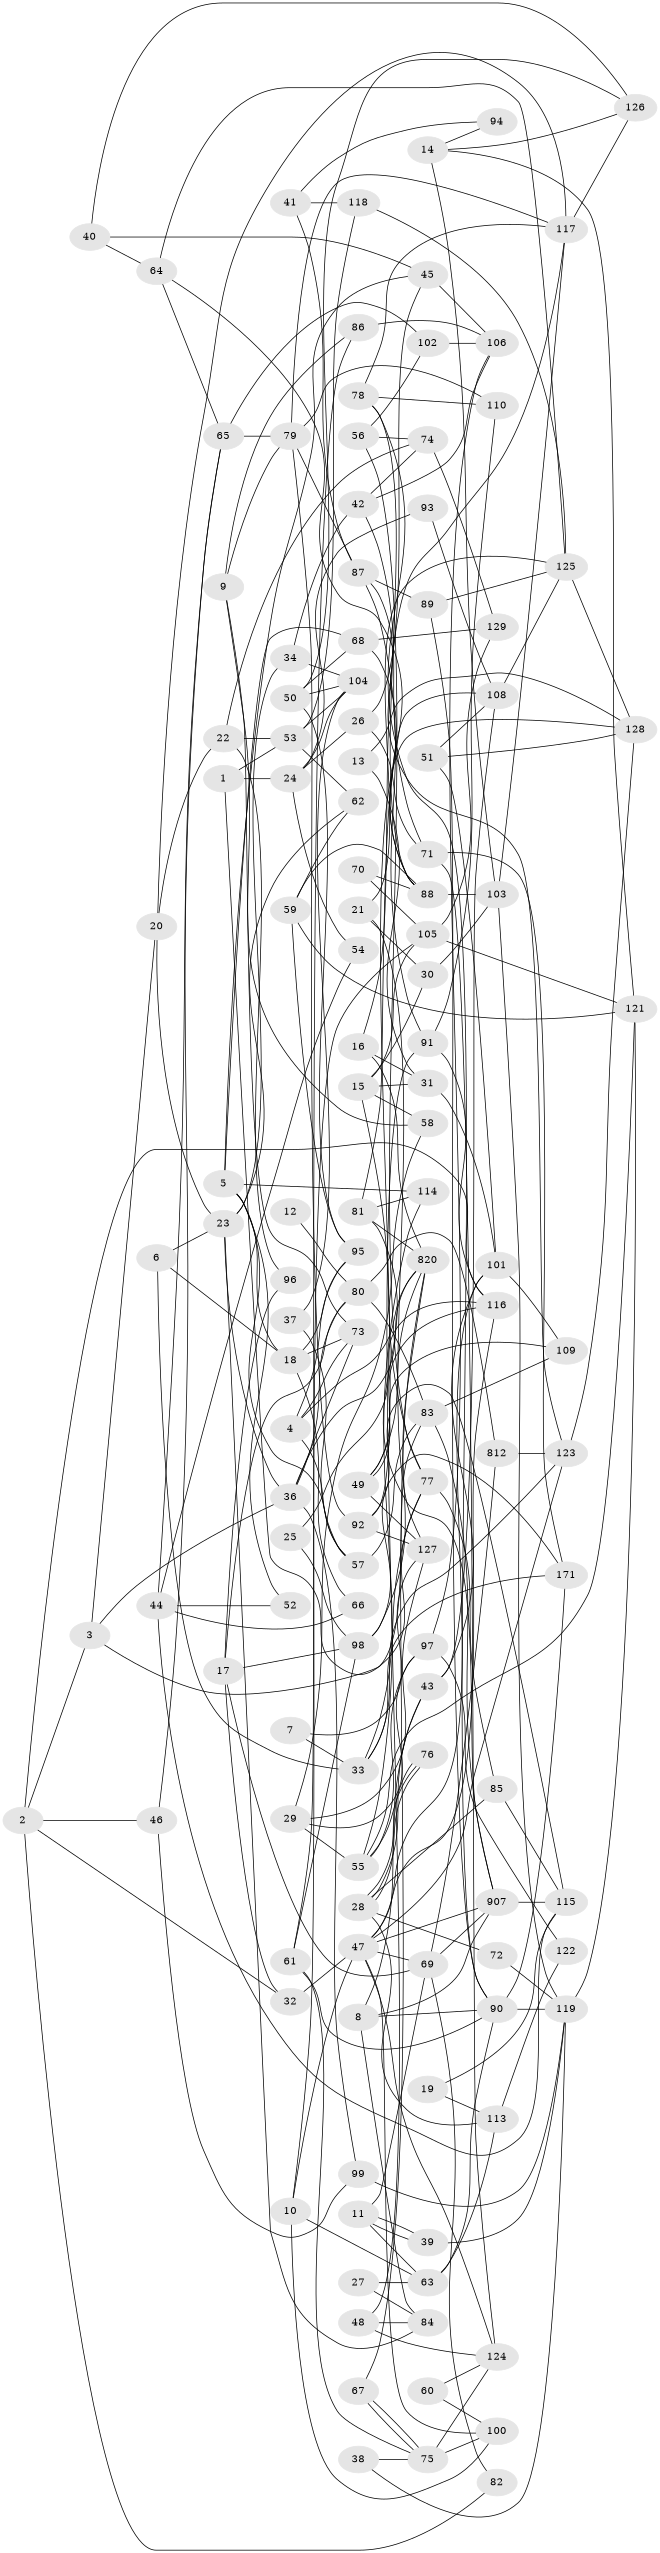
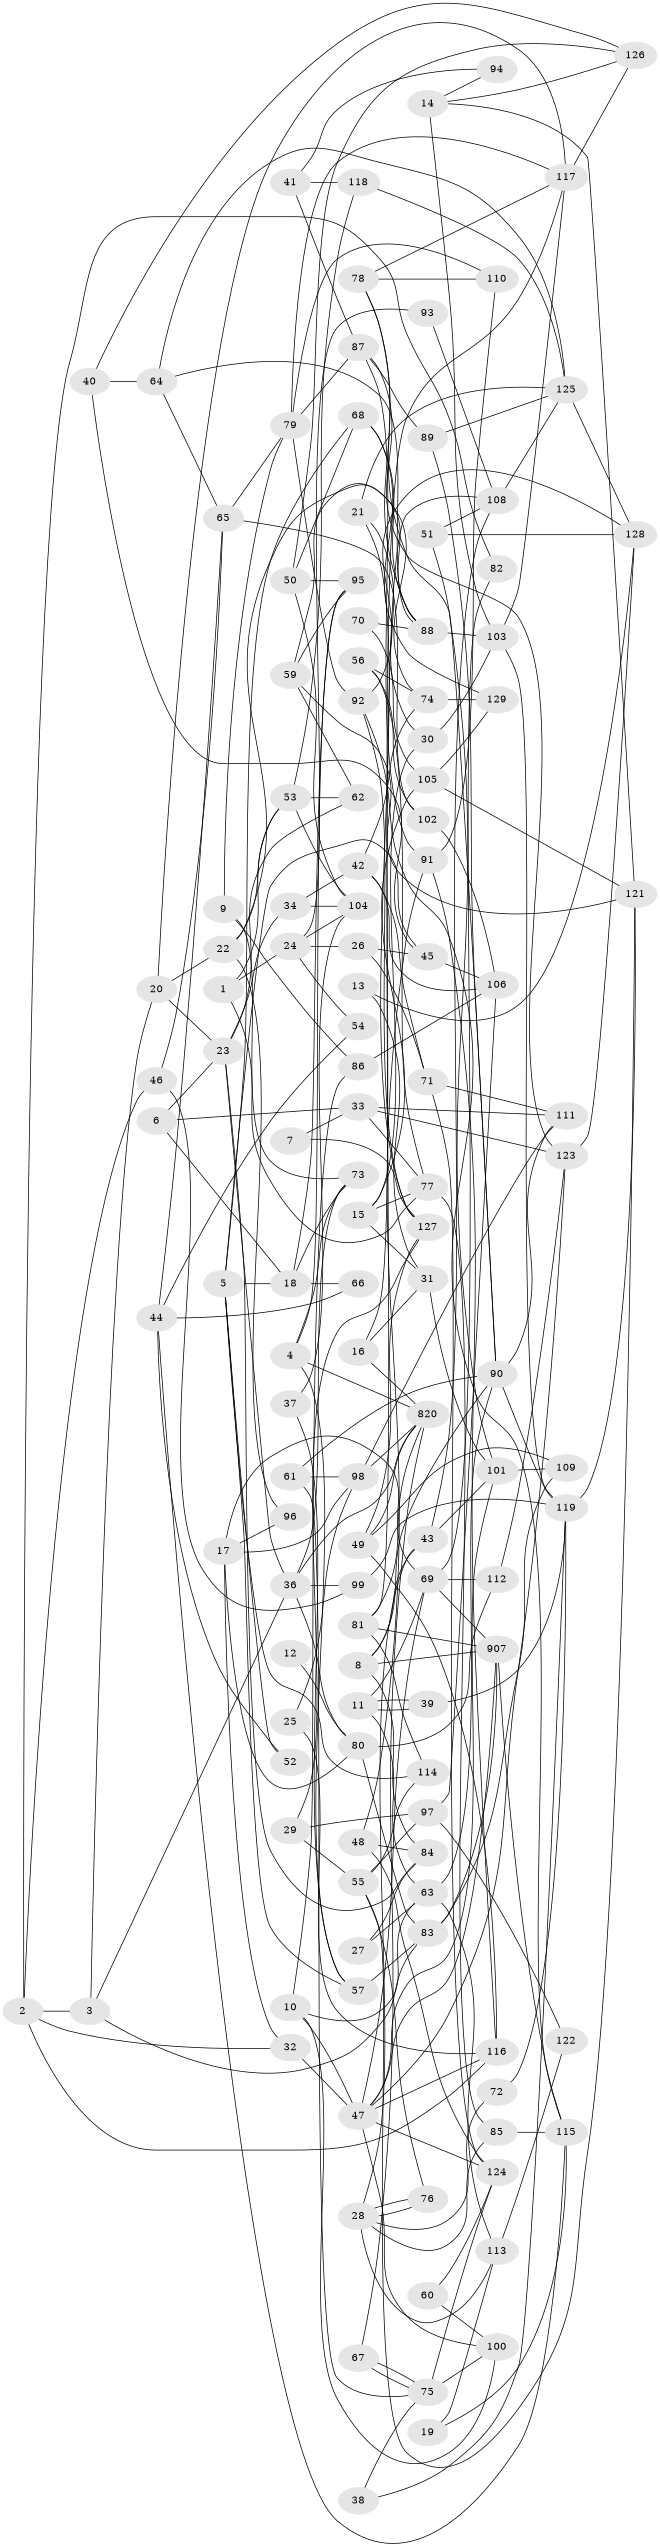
node "58": removed
edge "105" -- "61": removed
node "812": label "812" -> "112"
node "171": label "171" -> "111"
